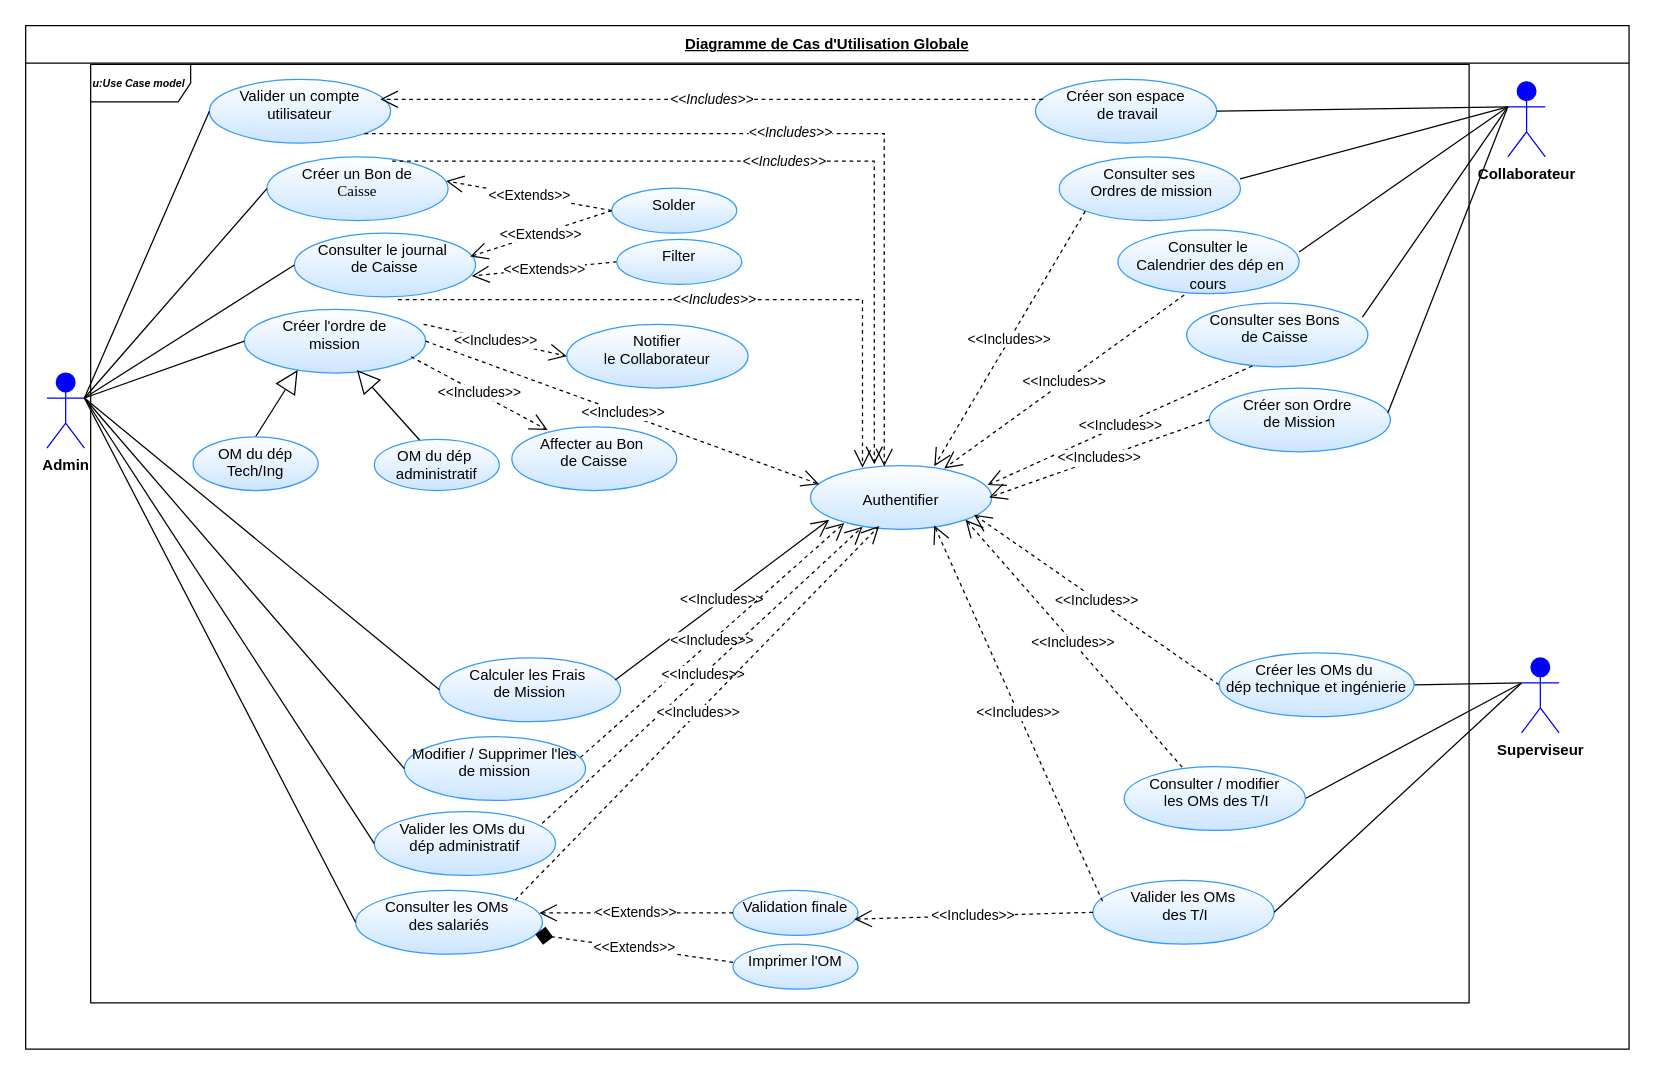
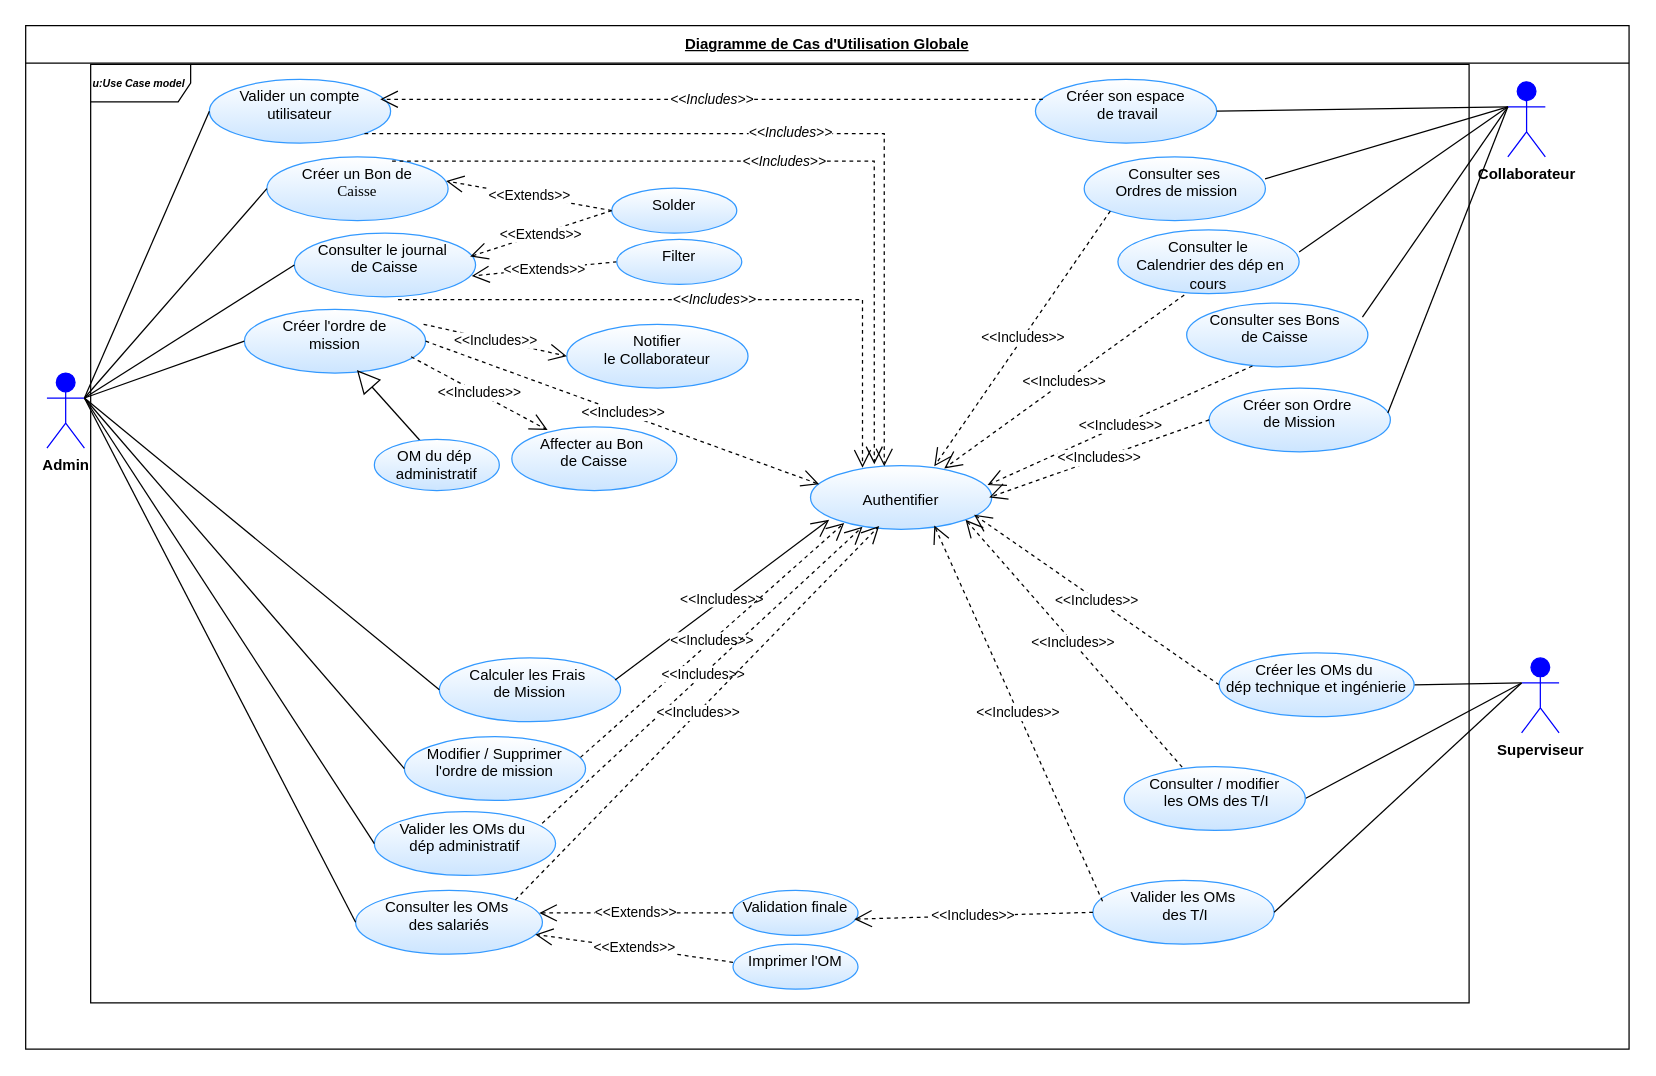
node "Consulter ses Ordres de mission": moved (1150, 189) -> (1175, 189)
edge "OM du dép Tech/Ing" -> "Créer l'ordre de mission": removed
node "OM du dép Tech/Ing": removed
node "Modifier / Supprimer l'les de mission": label "Modifier / Supprimer l'les de mission" -> "Modifier / Supprimer l'ordre de mission"
edge "Imprimer l'OM" -> "Consulter les OMs des salariés": arrowhead diamond -> open
